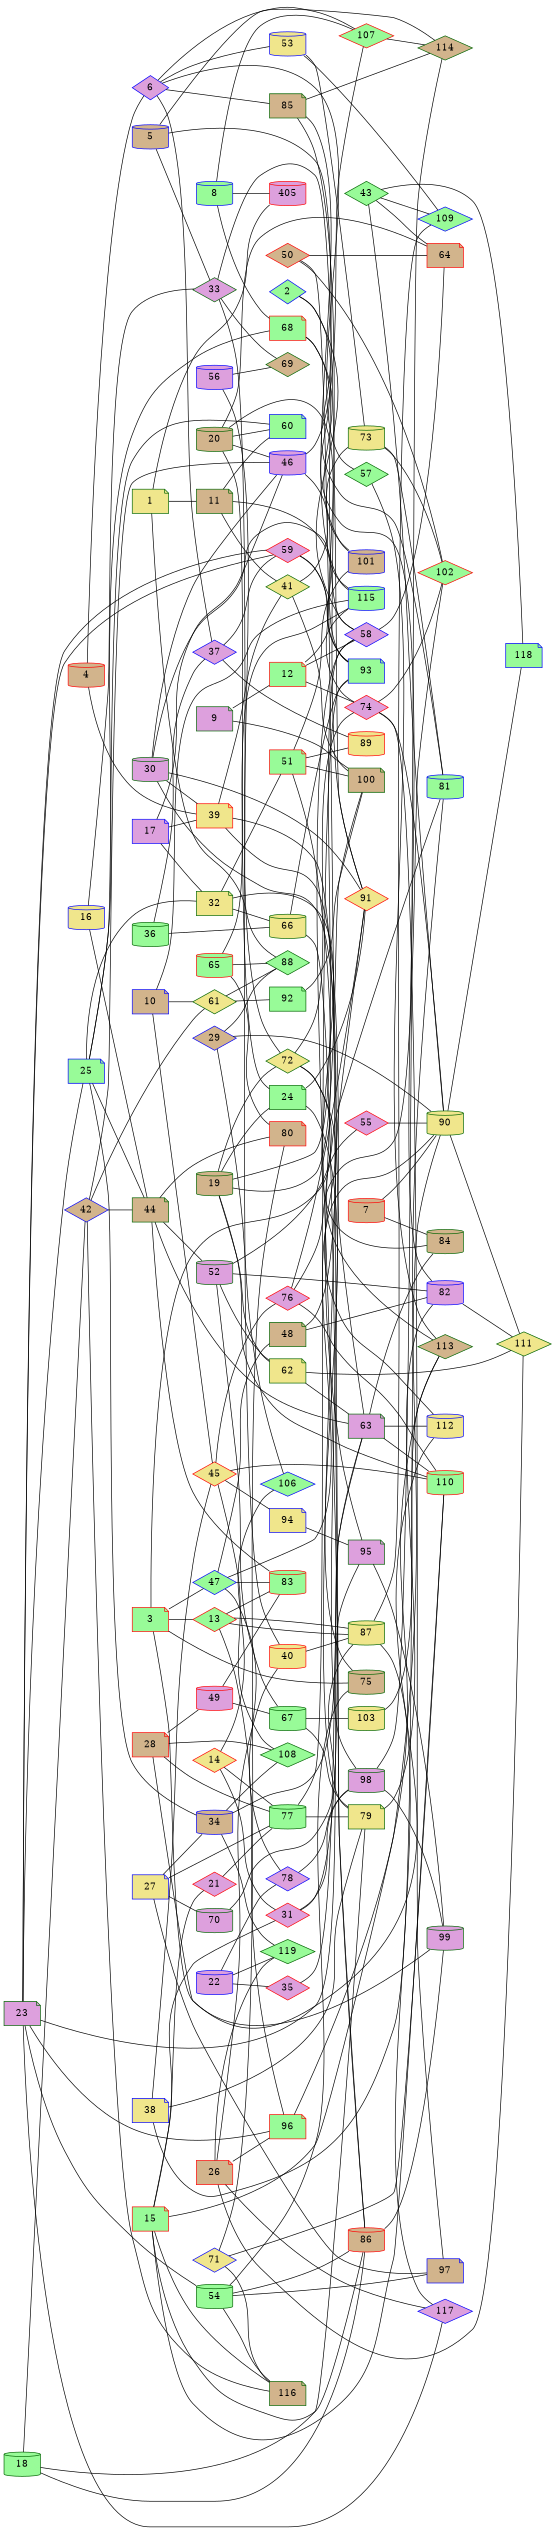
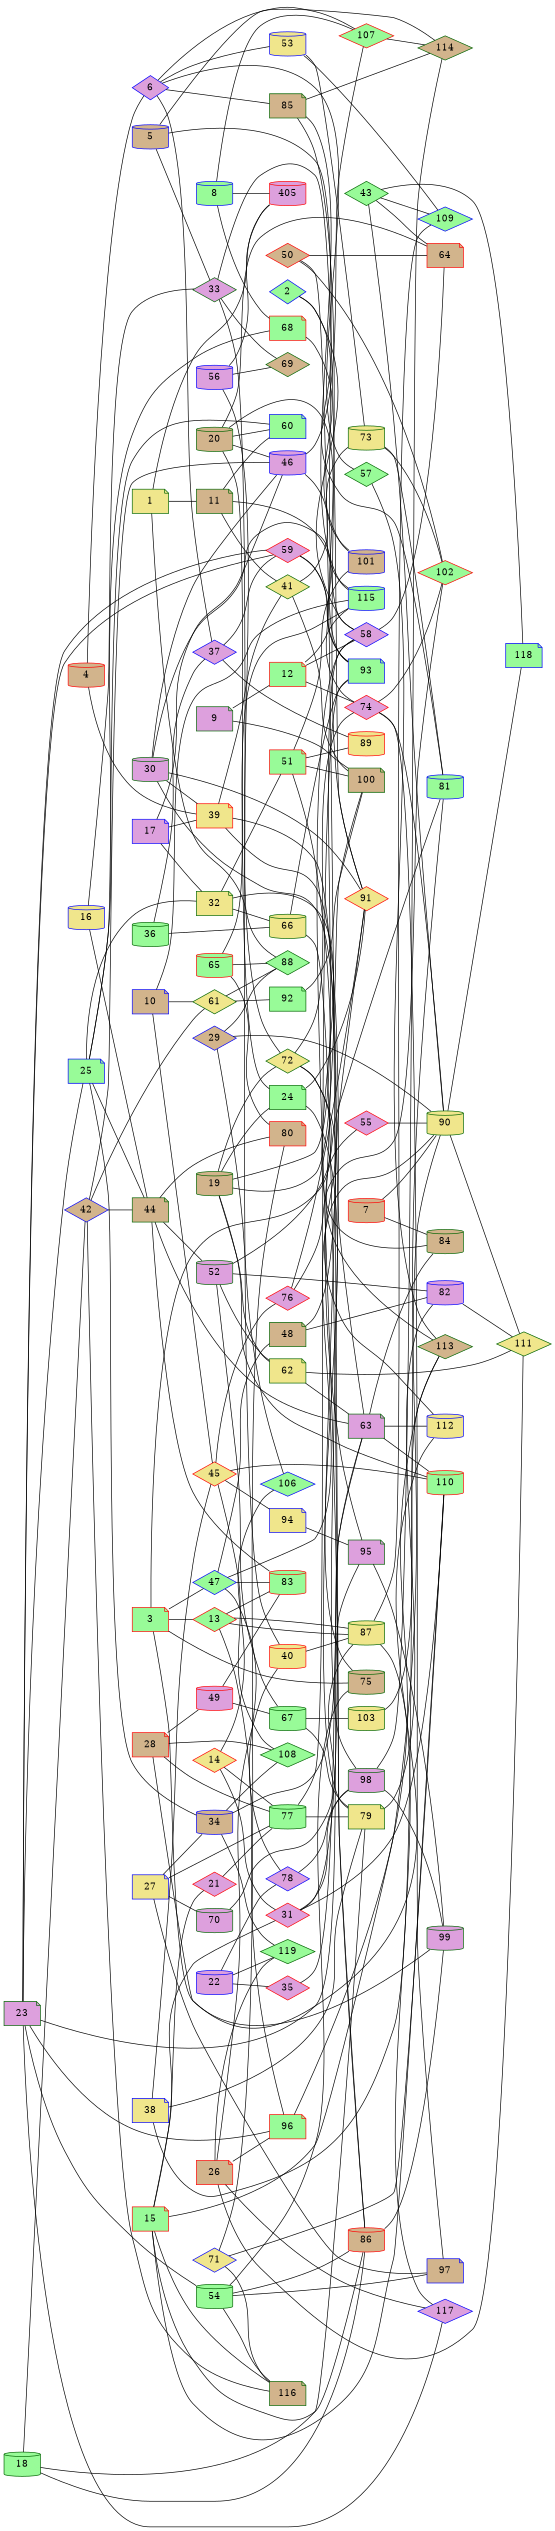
edge "405" -- "56": added
edge "68" -- "82": removed
edge "76" -- "110": now "31" -- "110"
